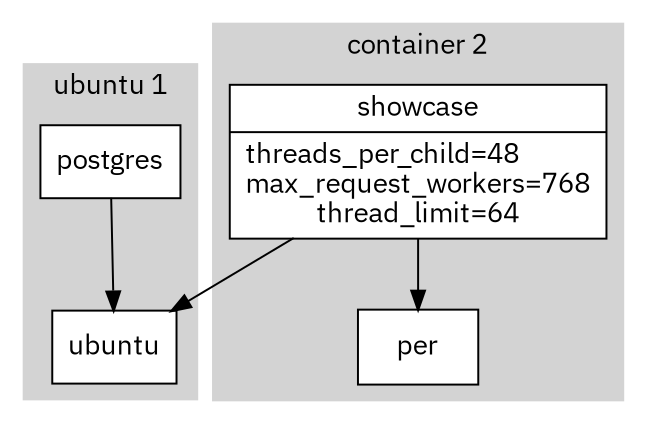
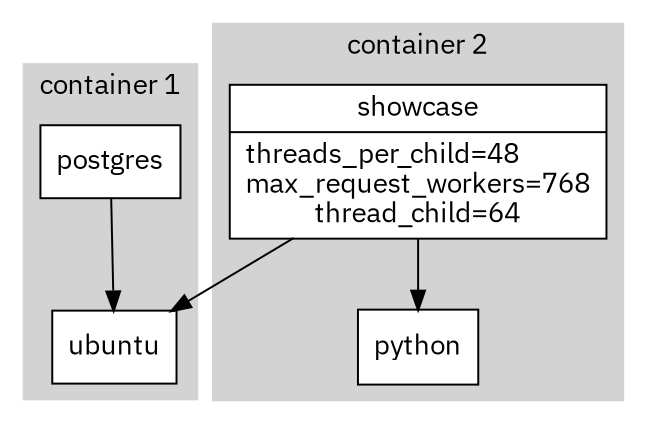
cluster "ubuntu 1": label "ubuntu 1" -> "container 1"
node "showcase": text "thread_limit=64" -> "thread_child=64"
node "per": label "per" -> "python"
